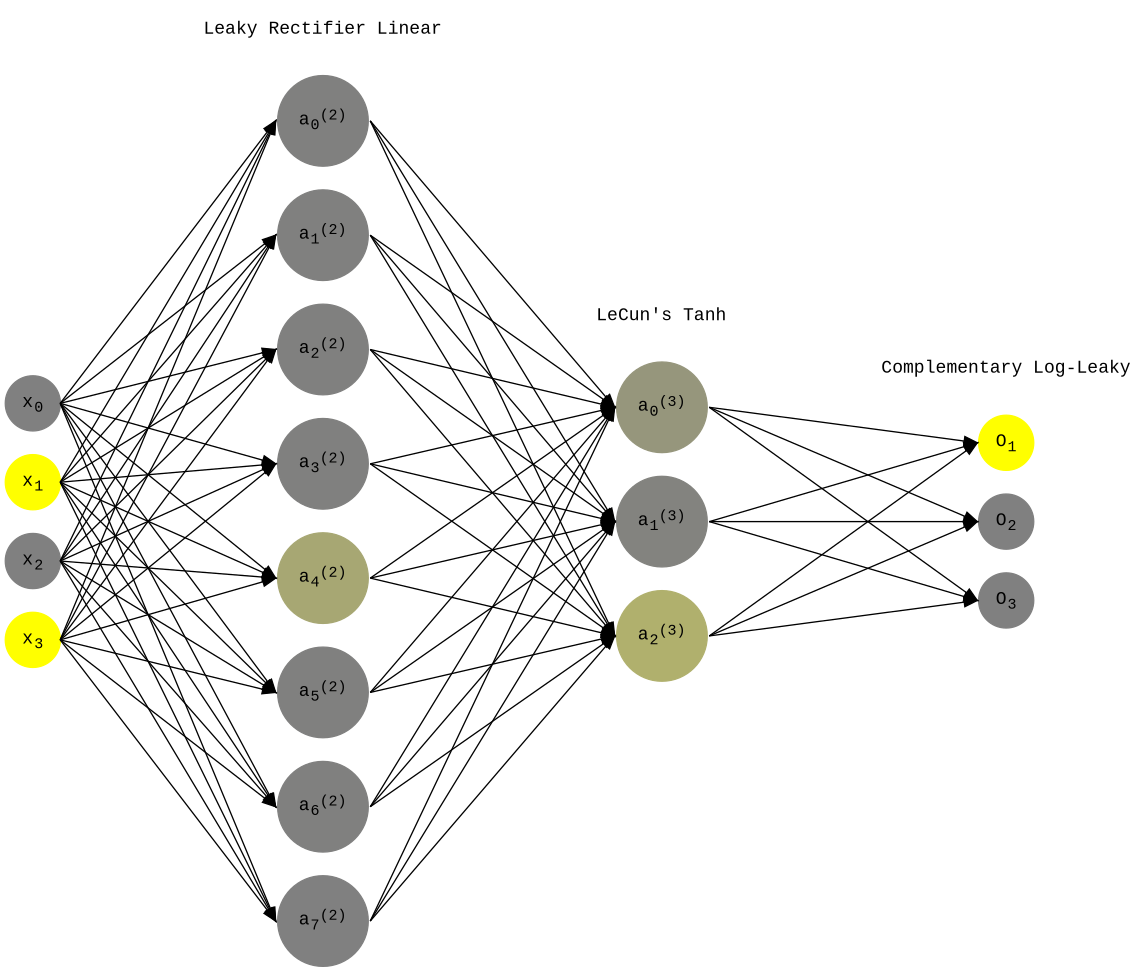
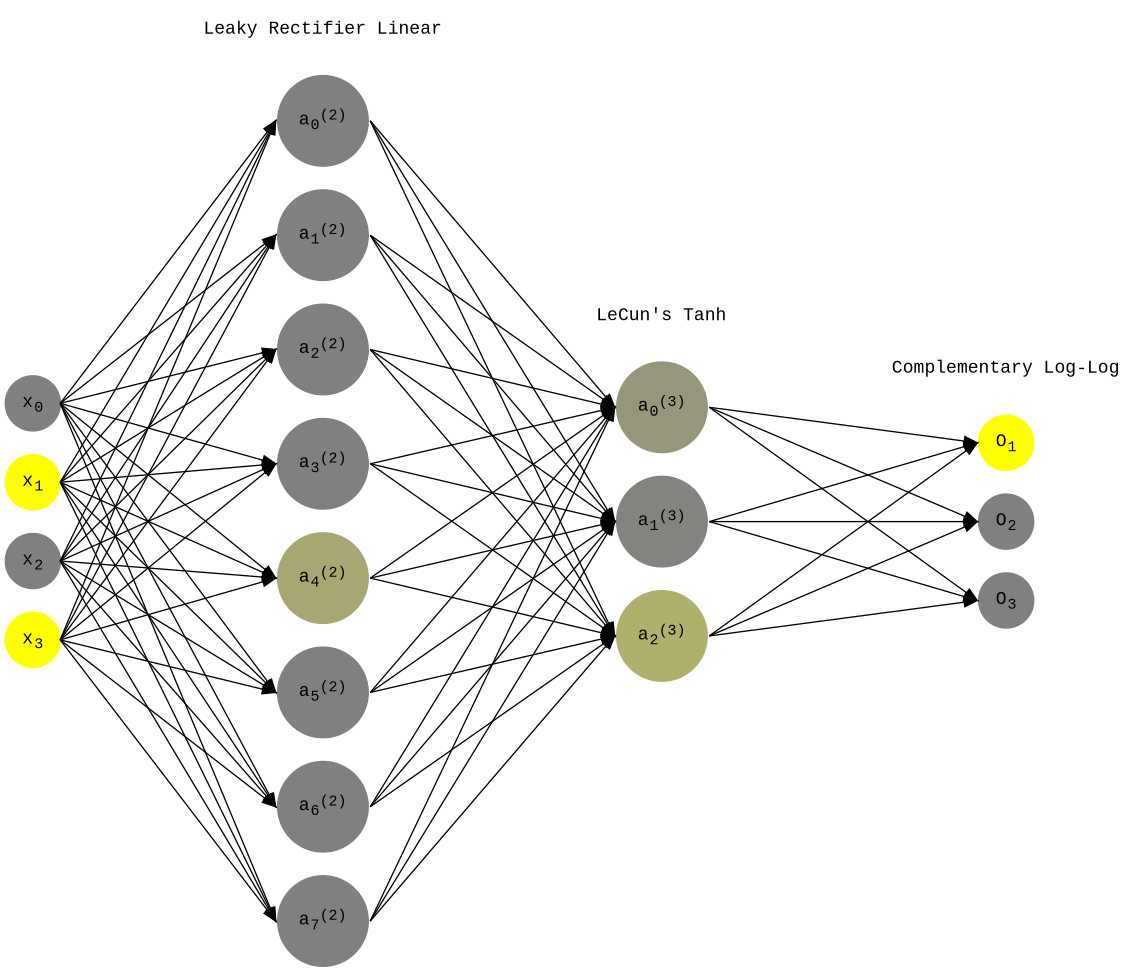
node "Complementary Log-Leaky": label "Complementary Log-Leaky" -> "Complementary Log-Log"
